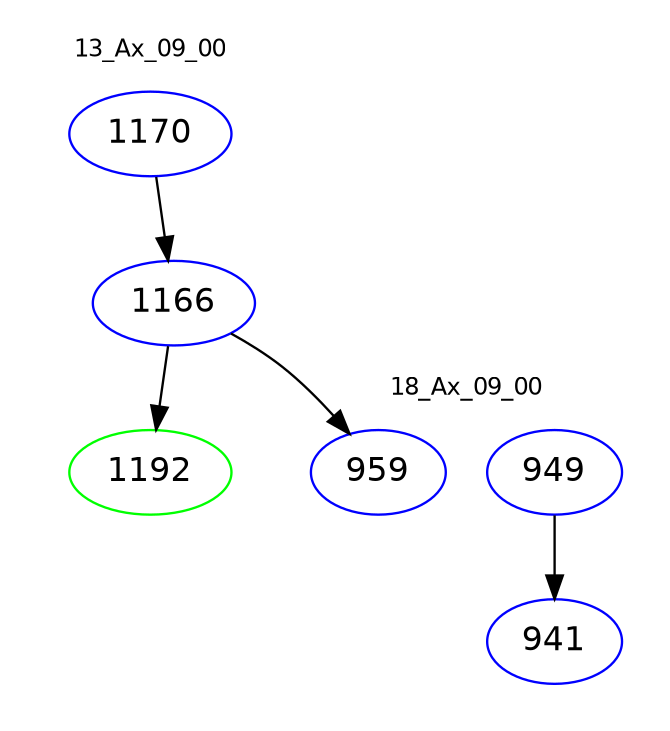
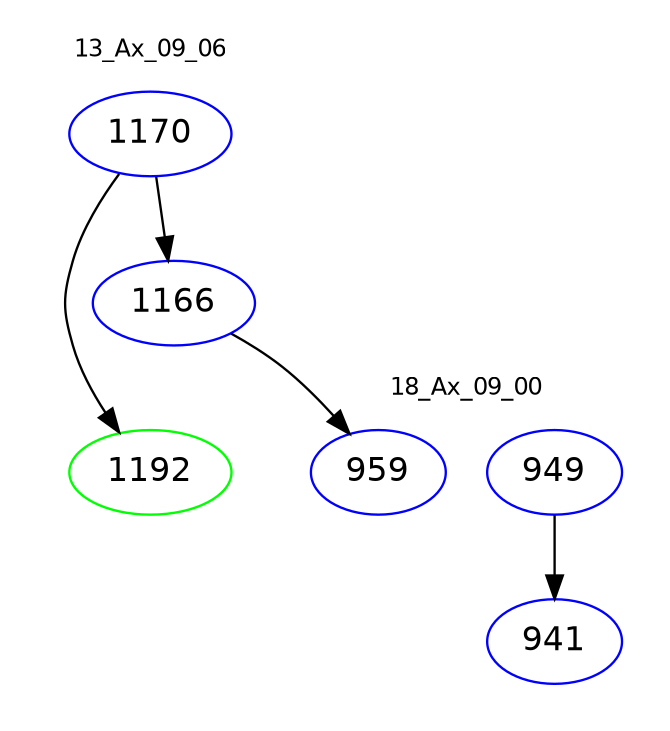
cluster "13_Ax_09_00": label "13_Ax_09_00" -> "13_Ax_09_06"
edge "1166" -> "1192": now "1170" -> "1192"
